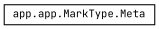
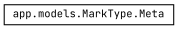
node "app.app.MarkType.Meta": label "app.app.MarkType.Meta" -> "app.models.MarkType.Meta"
